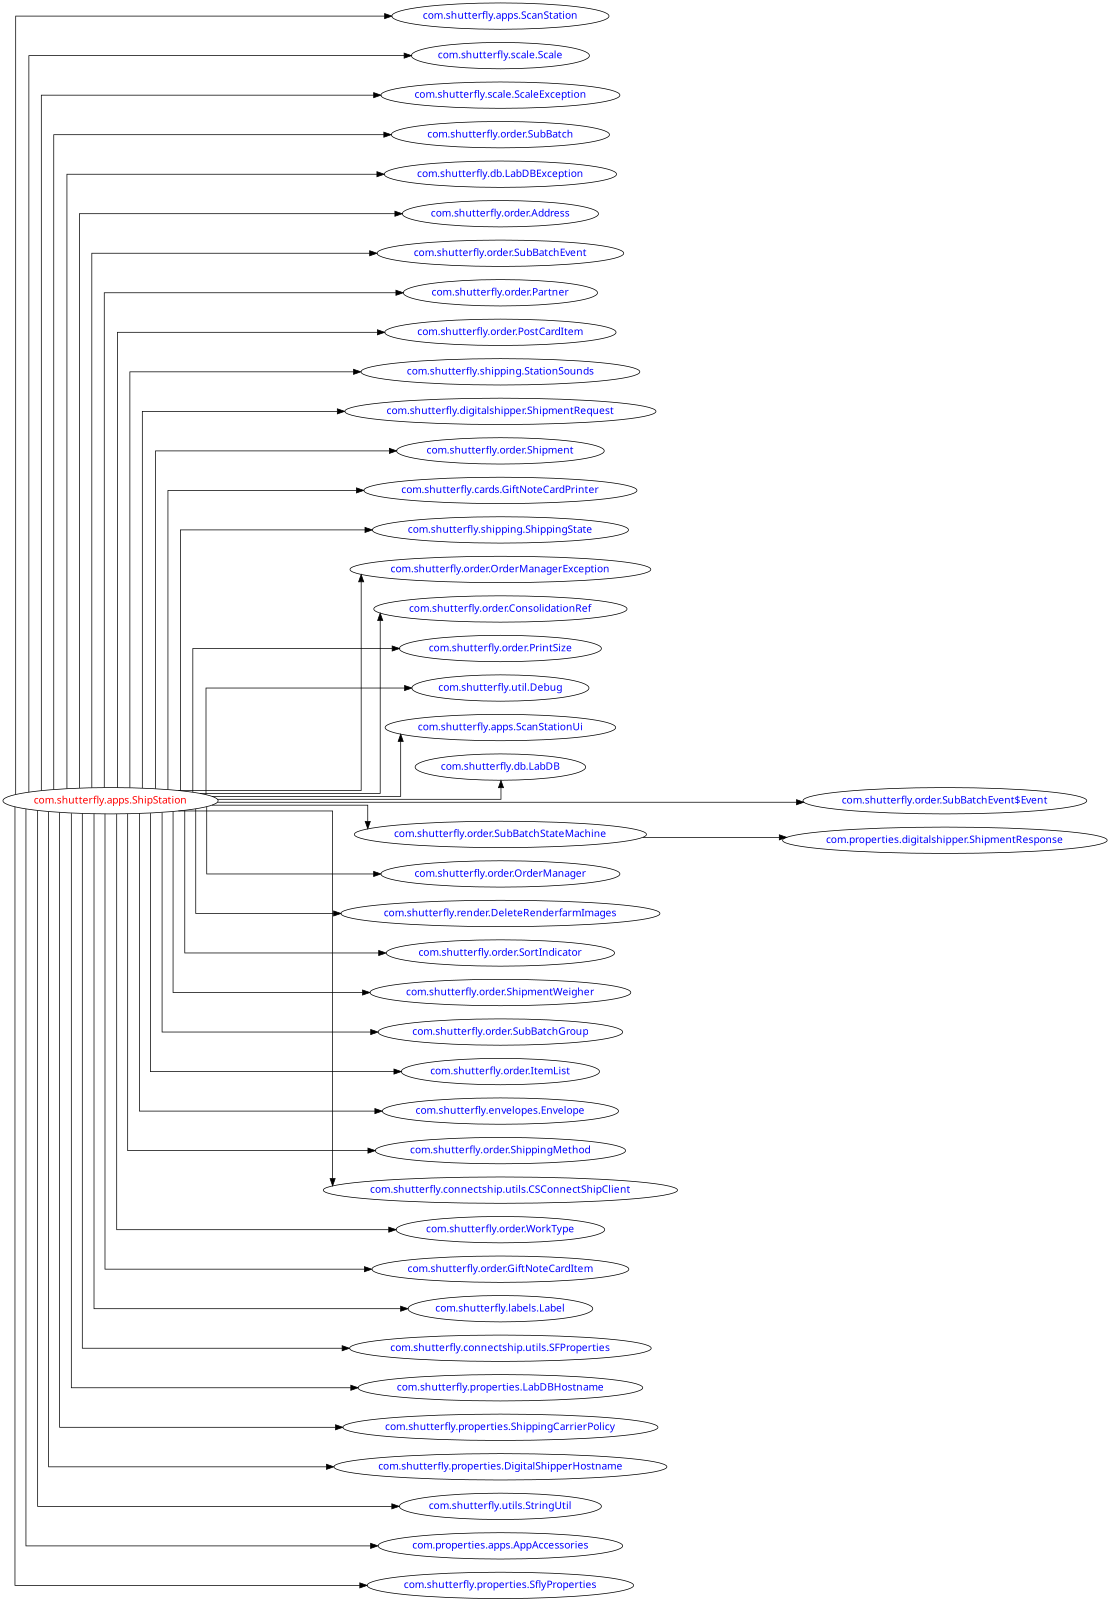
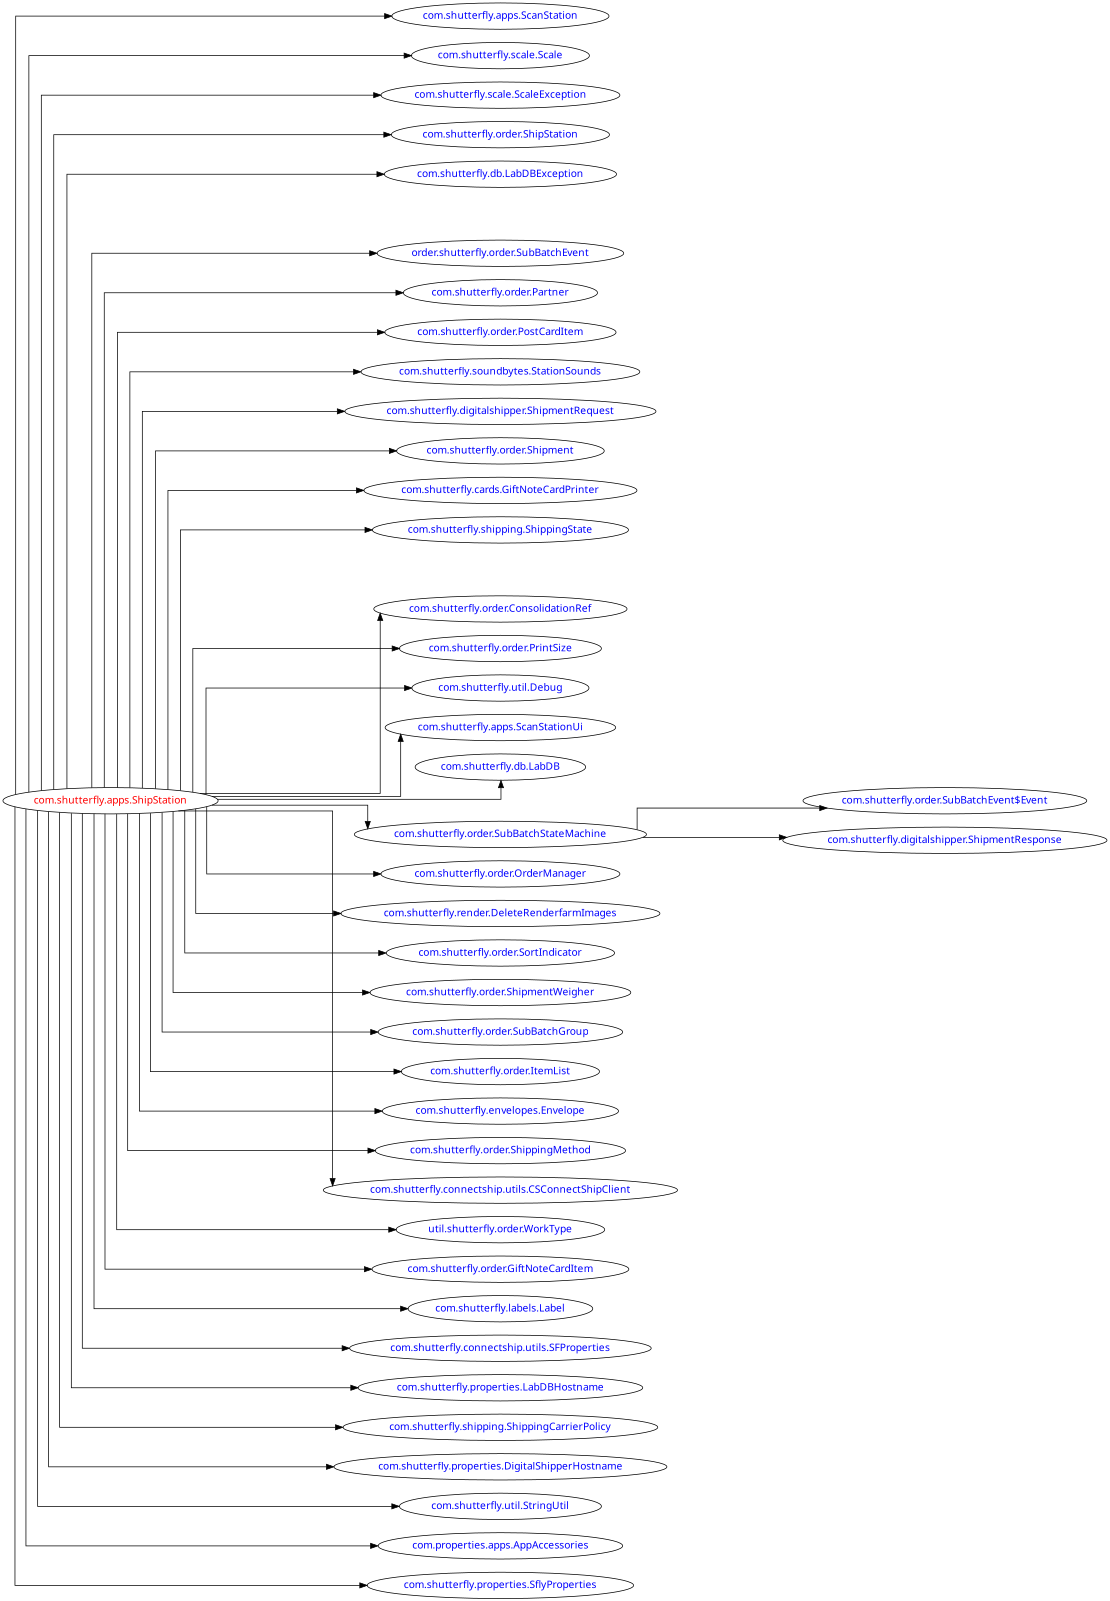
node "com.shutterfly.order.SubBatch": label "com.shutterfly.order.SubBatch" -> "com.shutterfly.order.ShipStation"
node "com.shutterfly.order.Address": removed
node "com.shutterfly.order.SubBatchEvent": label "com.shutterfly.order.SubBatchEvent" -> "order.shutterfly.order.SubBatchEvent"
node "com.shutterfly.shipping.StationSounds": label "com.shutterfly.shipping.StationSounds" -> "com.shutterfly.soundbytes.StationSounds"
node "com.shutterfly.order.OrderManagerException": removed
edge "com.shutterfly.apps.ShipStation" -> "com.shutterfly.order.SubBatchEvent$Event": now "com.shutterfly.order.SubBatchStateMachine" -> "com.shutterfly.order.SubBatchEvent$Event"
node "com.properties.digitalshipper.ShipmentResponse": label "com.properties.digitalshipper.ShipmentResponse" -> "com.shutterfly.digitalshipper.ShipmentResponse"
node "com.shutterfly.order.WorkType": label "com.shutterfly.order.WorkType" -> "util.shutterfly.order.WorkType"
node "com.shutterfly.properties.ShippingCarrierPolicy": label "com.shutterfly.properties.ShippingCarrierPolicy" -> "com.shutterfly.shipping.ShippingCarrierPolicy"
node "com.shutterfly.utils.StringUtil": label "com.shutterfly.utils.StringUtil" -> "com.shutterfly.util.StringUtil"
